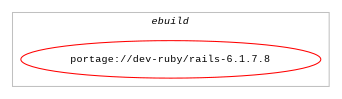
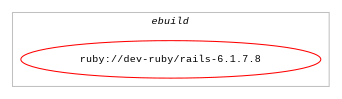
node "portage://dev-ruby/rails-6.1.7.8": label "portage://dev-ruby/rails-6.1.7.8" -> "ruby://dev-ruby/rails-6.1.7.8"
